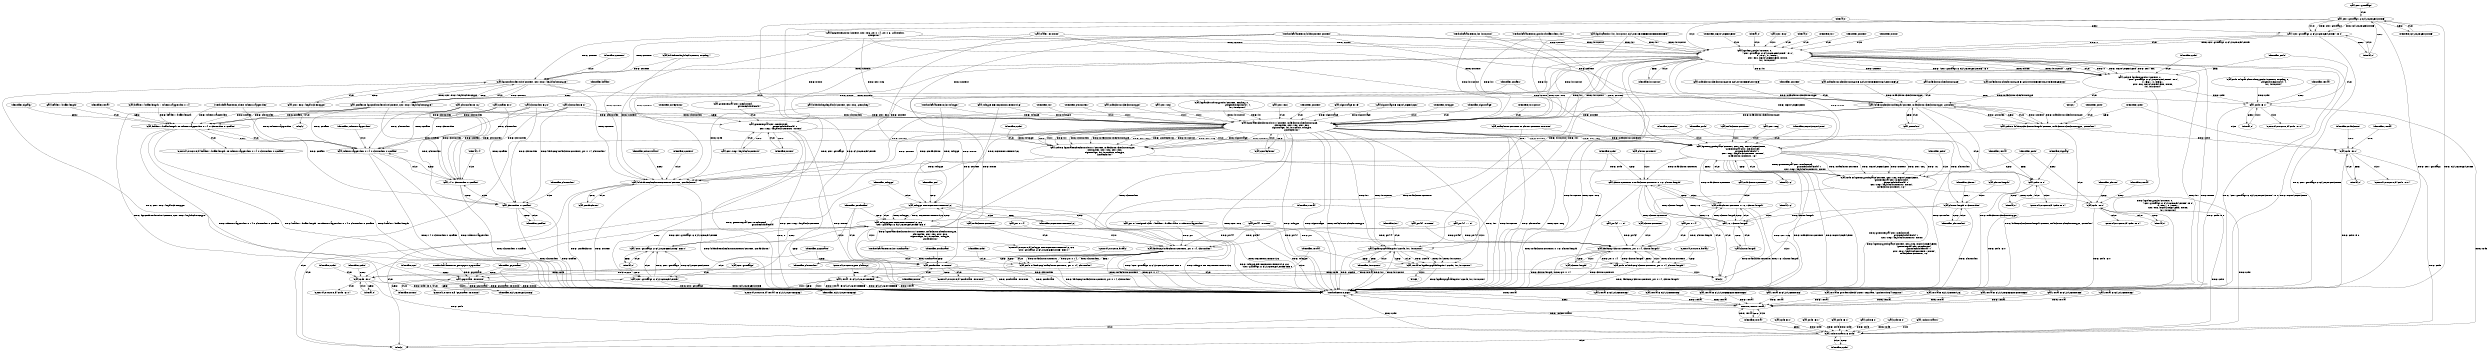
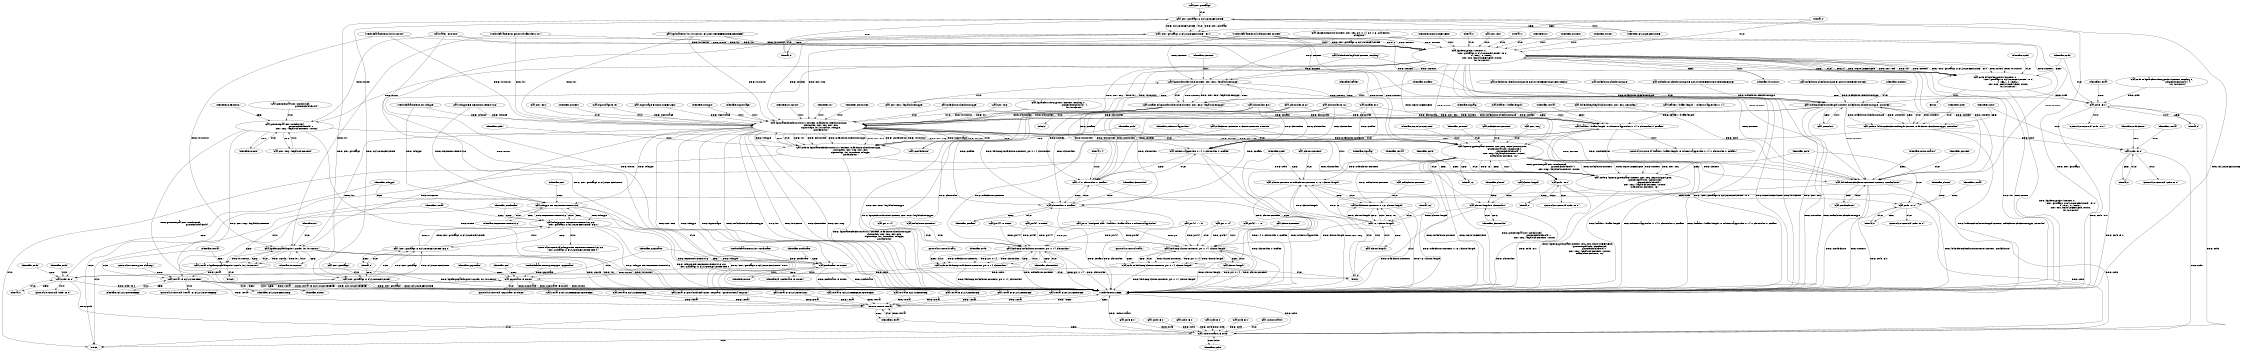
node "(MethodParameterIn,size_t token_wrapper_len)": removed
node "(Call,retval != GSS_S_COMPLETE)": label "(Call,retval != GSS_S_COMPLETE)" -> "(Call,retval != GSS_S_TOKEN)"
node "(ControlStructure,if (conf_state != NULL))": label "(ControlStructure,if (conf_state != NULL))" -> "(Identifier,if (conf_state != NULL))"
edge "(Return,return retval;)" -> "(MethodReturn,RET)": added, label "DDG: <RET>"
